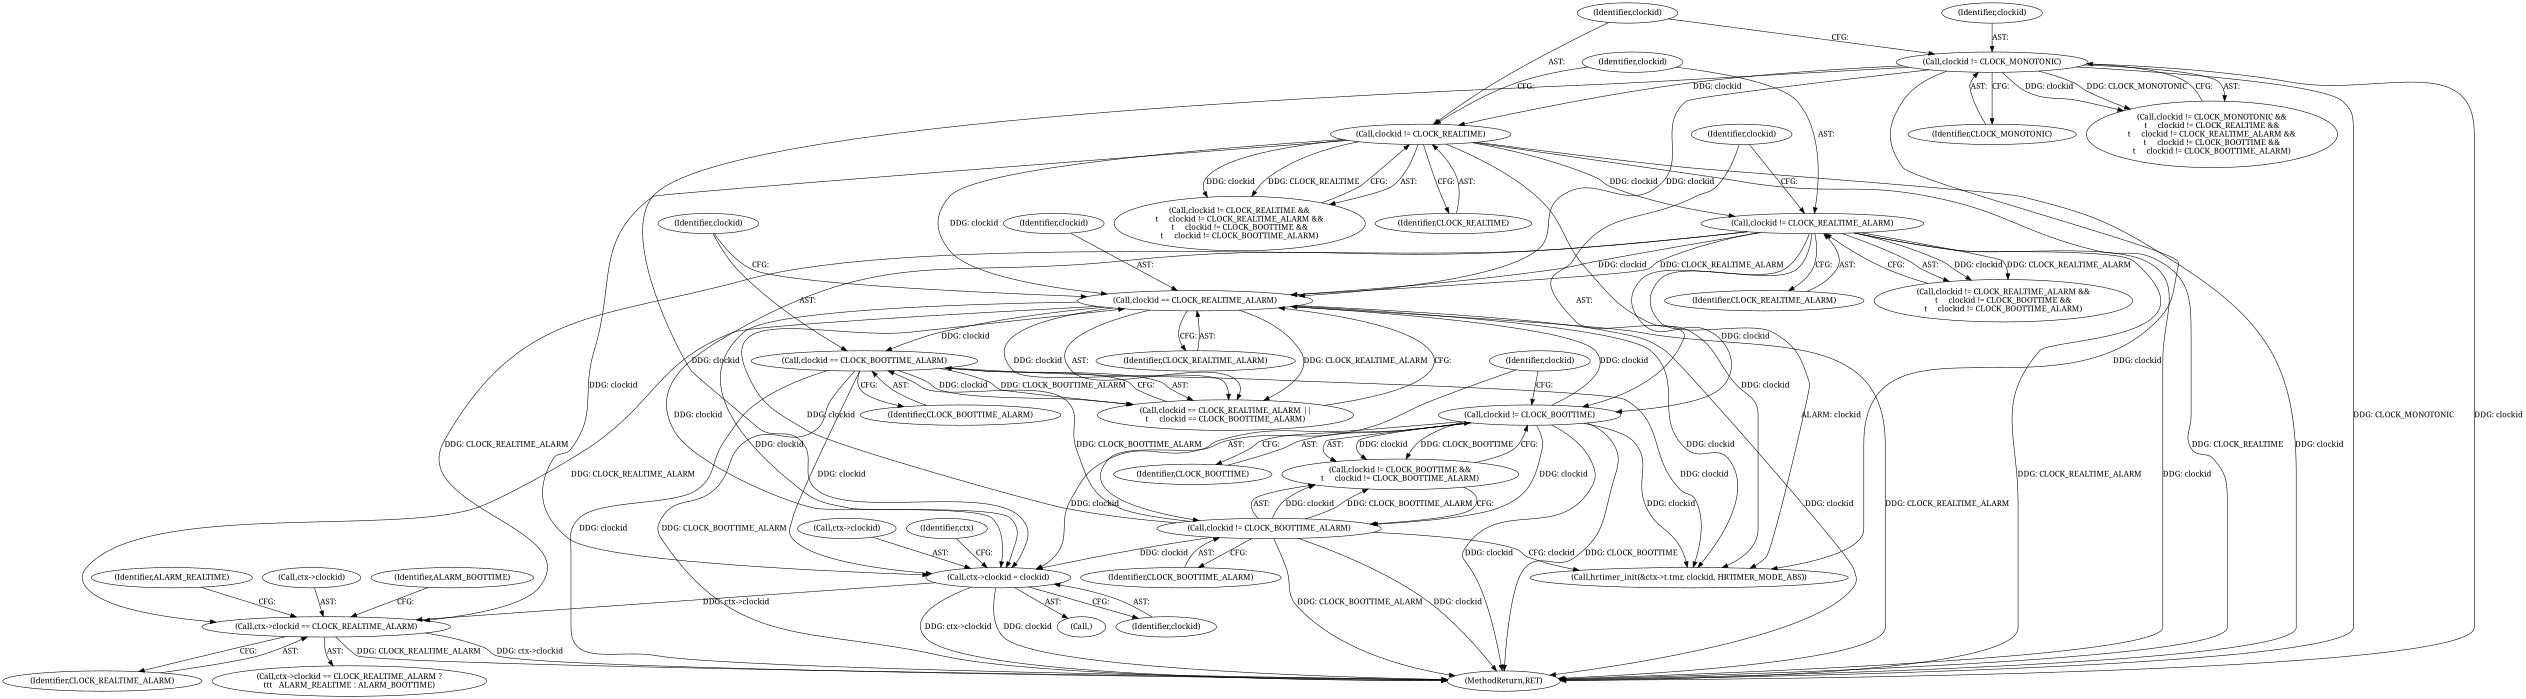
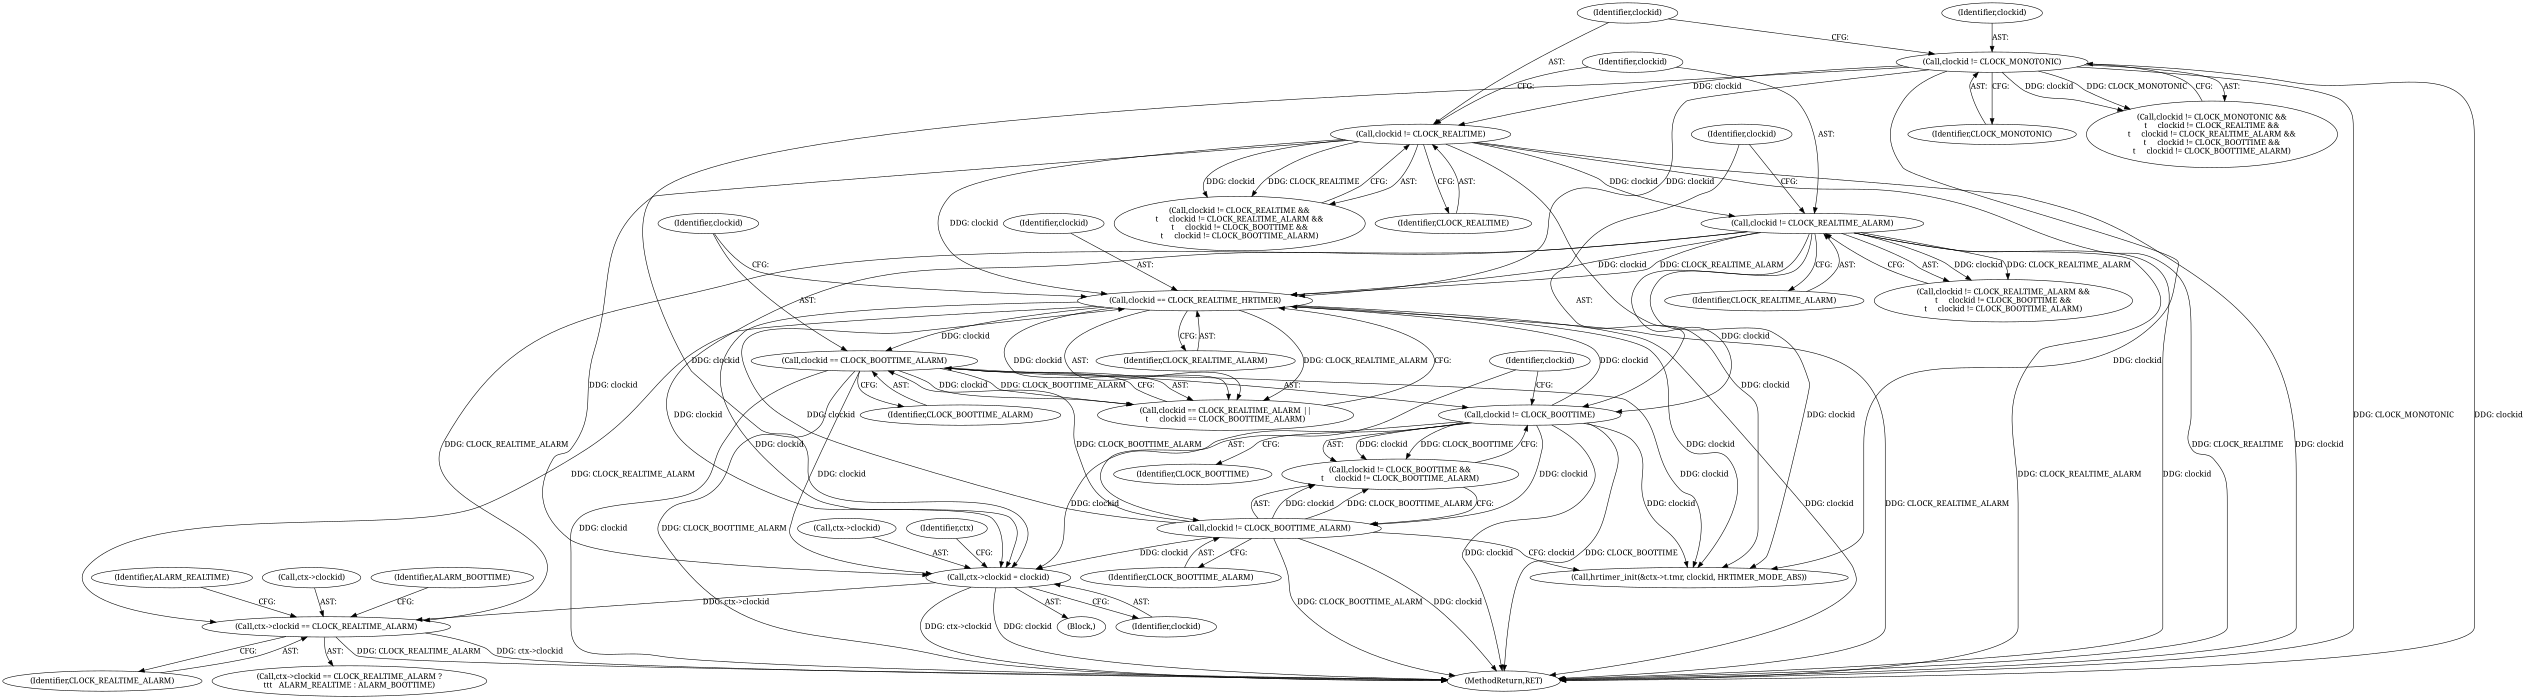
node "(Call,clockid == CLOCK_REALTIME_ALARM)": label "(Call,clockid == CLOCK_REALTIME_ALARM)" -> "(Call,clockid == CLOCK_REALTIME_HRTIMER)"
edge "(Call,clockid != CLOCK_REALTIME_ALARM)" -> "(Call,hrtimer_init(&ctx->t.tmr, clockid, HRTIMER_MODE_ABS))": label "ALARM: clockid" -> "DDG: clockid"
edge "(Identifier,CLOCK_BOOTTIME)" -> "(Call,clockid != CLOCK_BOOTTIME)": now "(Call,clockid == CLOCK_BOOTTIME_ALARM)" -> "(Call,clockid != CLOCK_BOOTTIME)"
node "(Call,)": label "(Call,)" -> "(Block,)"
